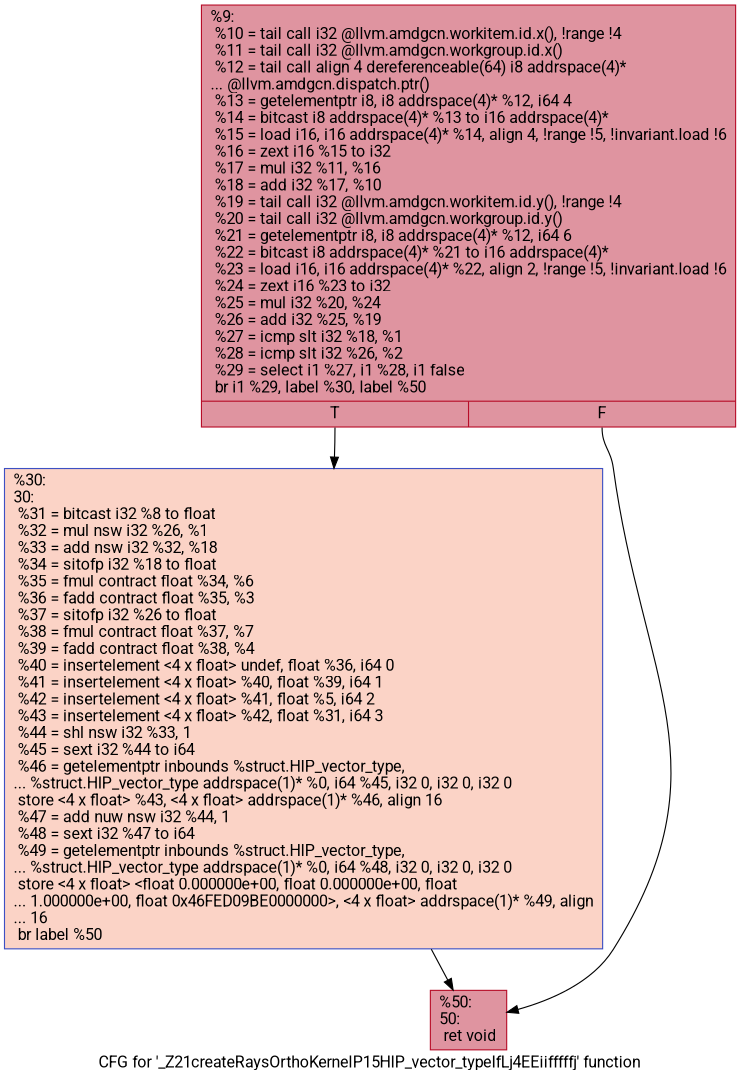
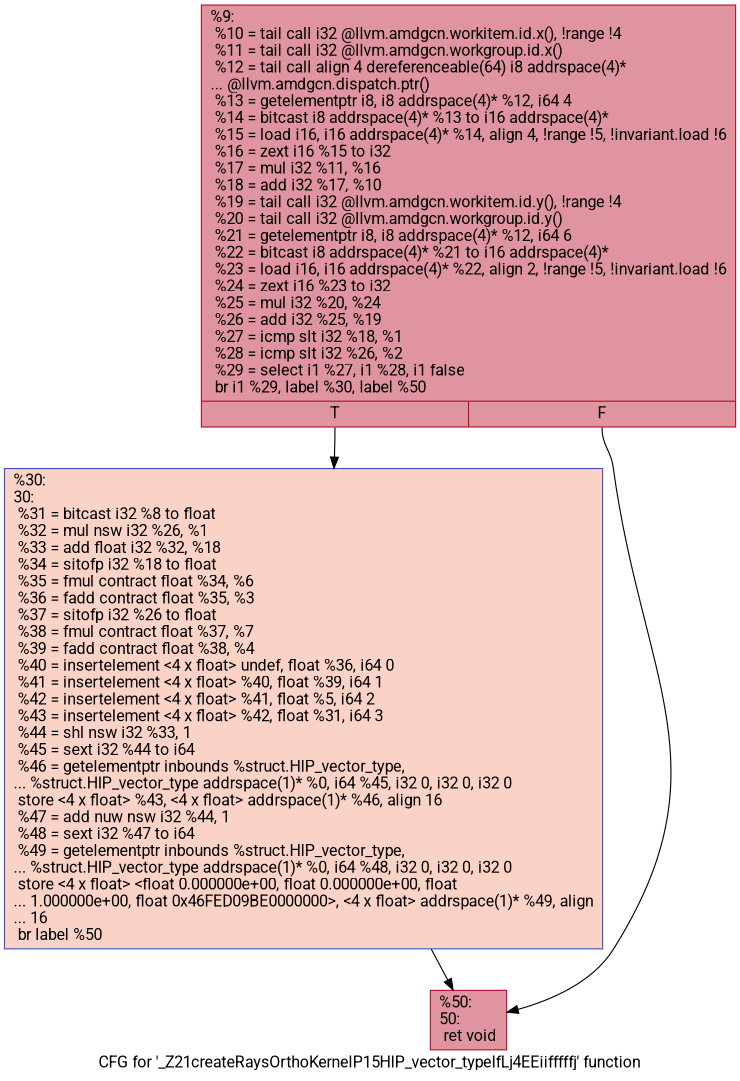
node "%30:": text "%33 = add nsw i32 %32, %18" -> "%33 = add float i32 %32, %18"
